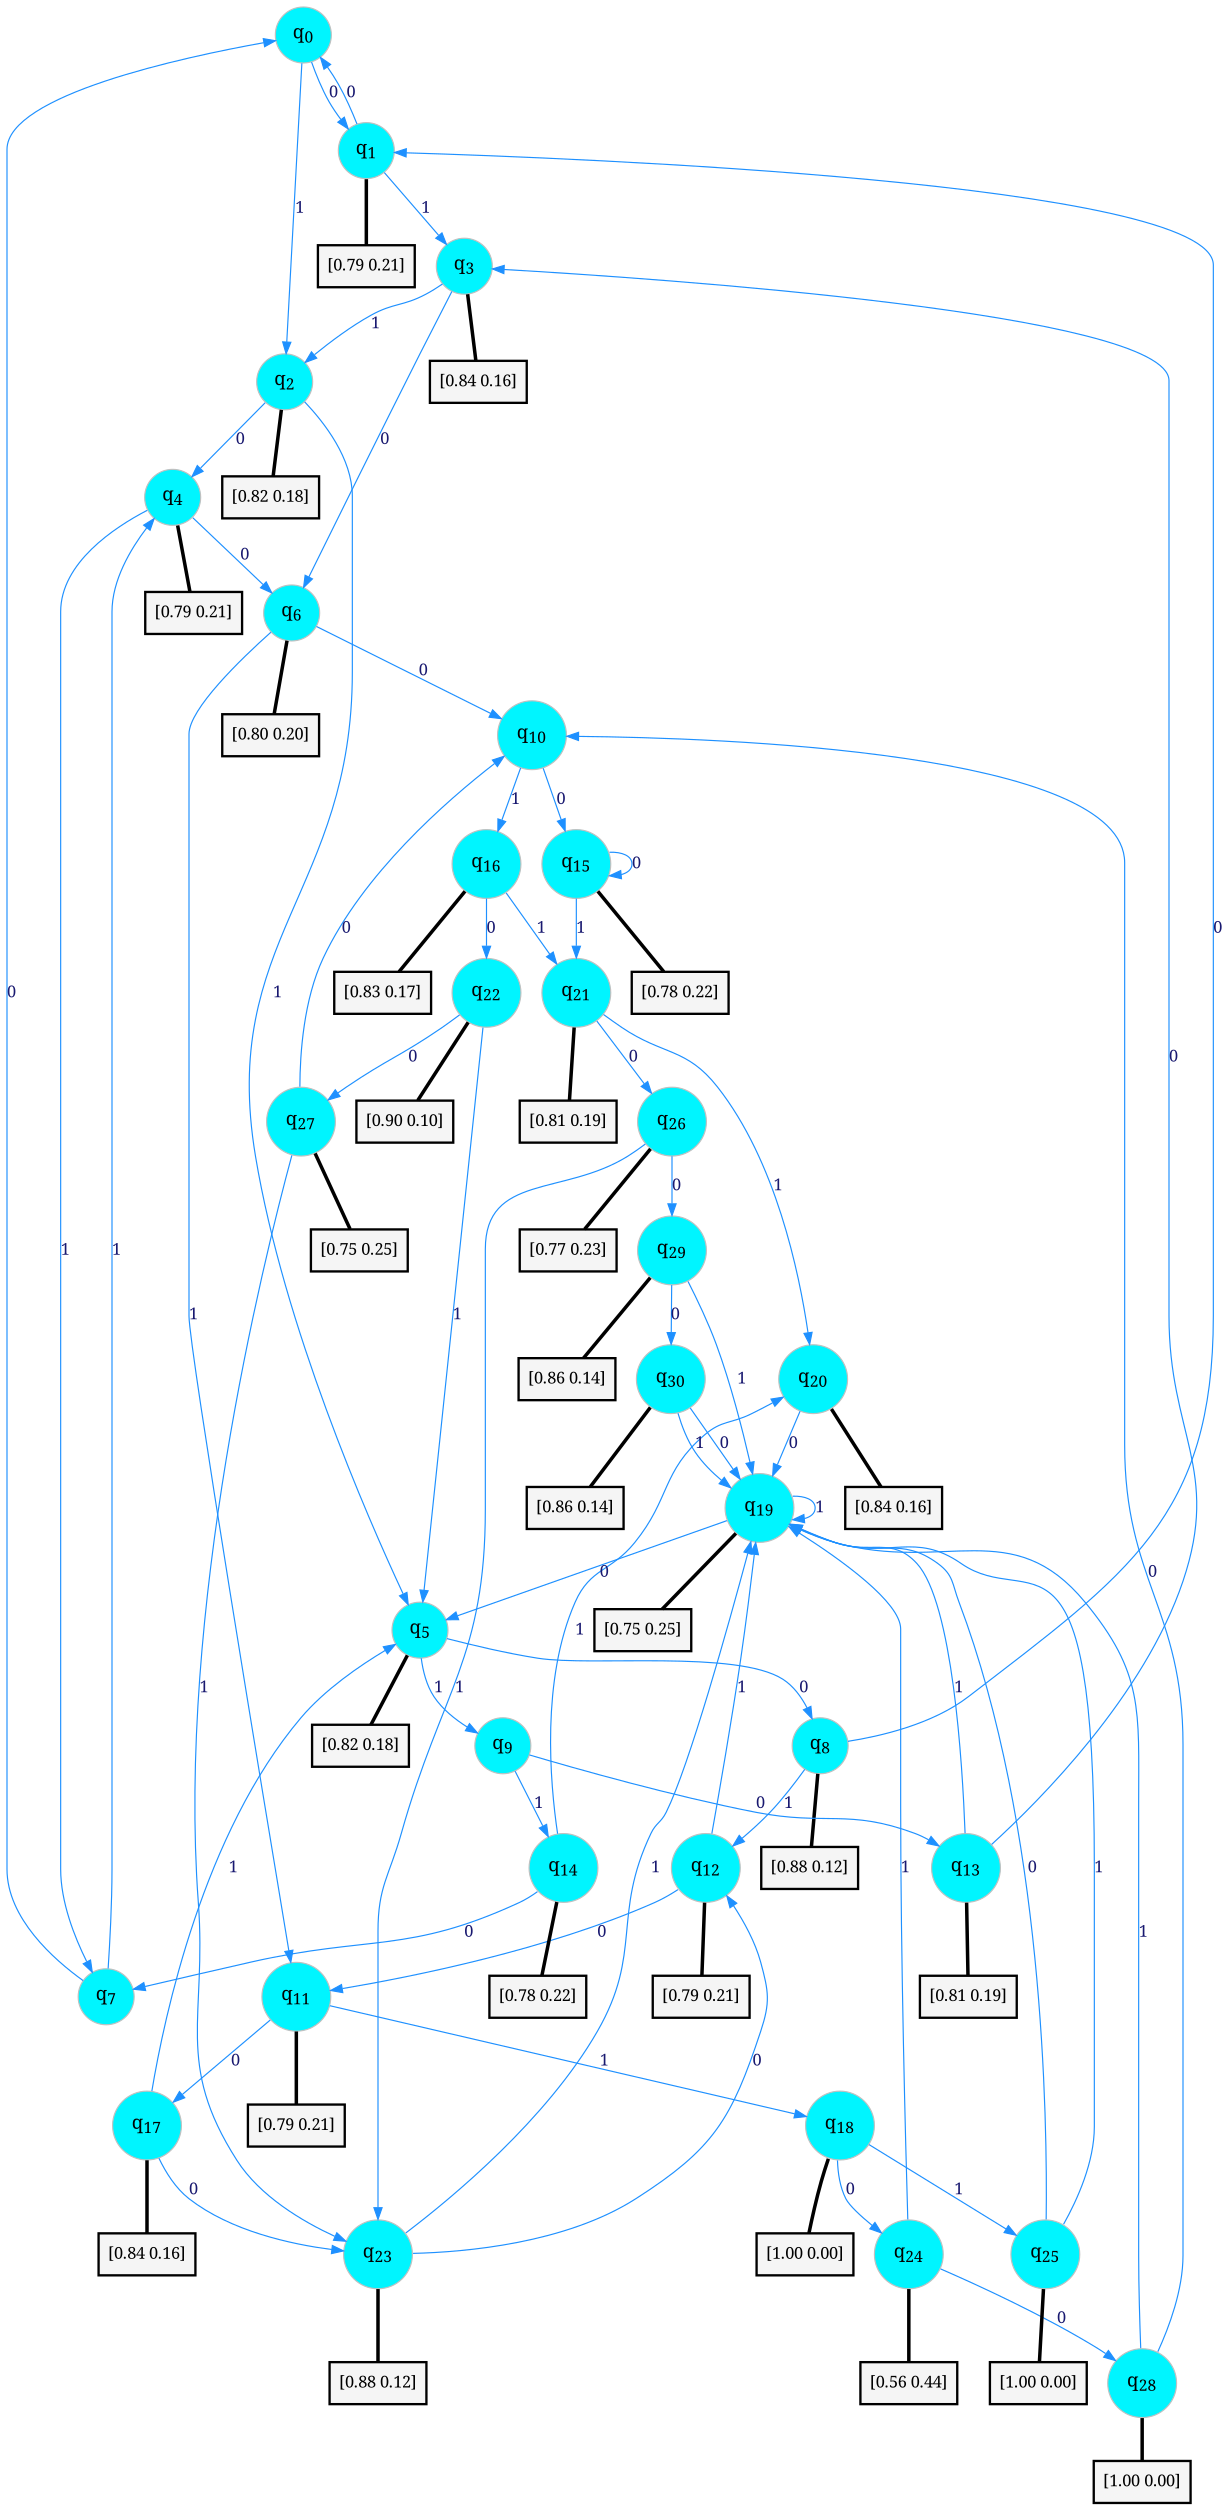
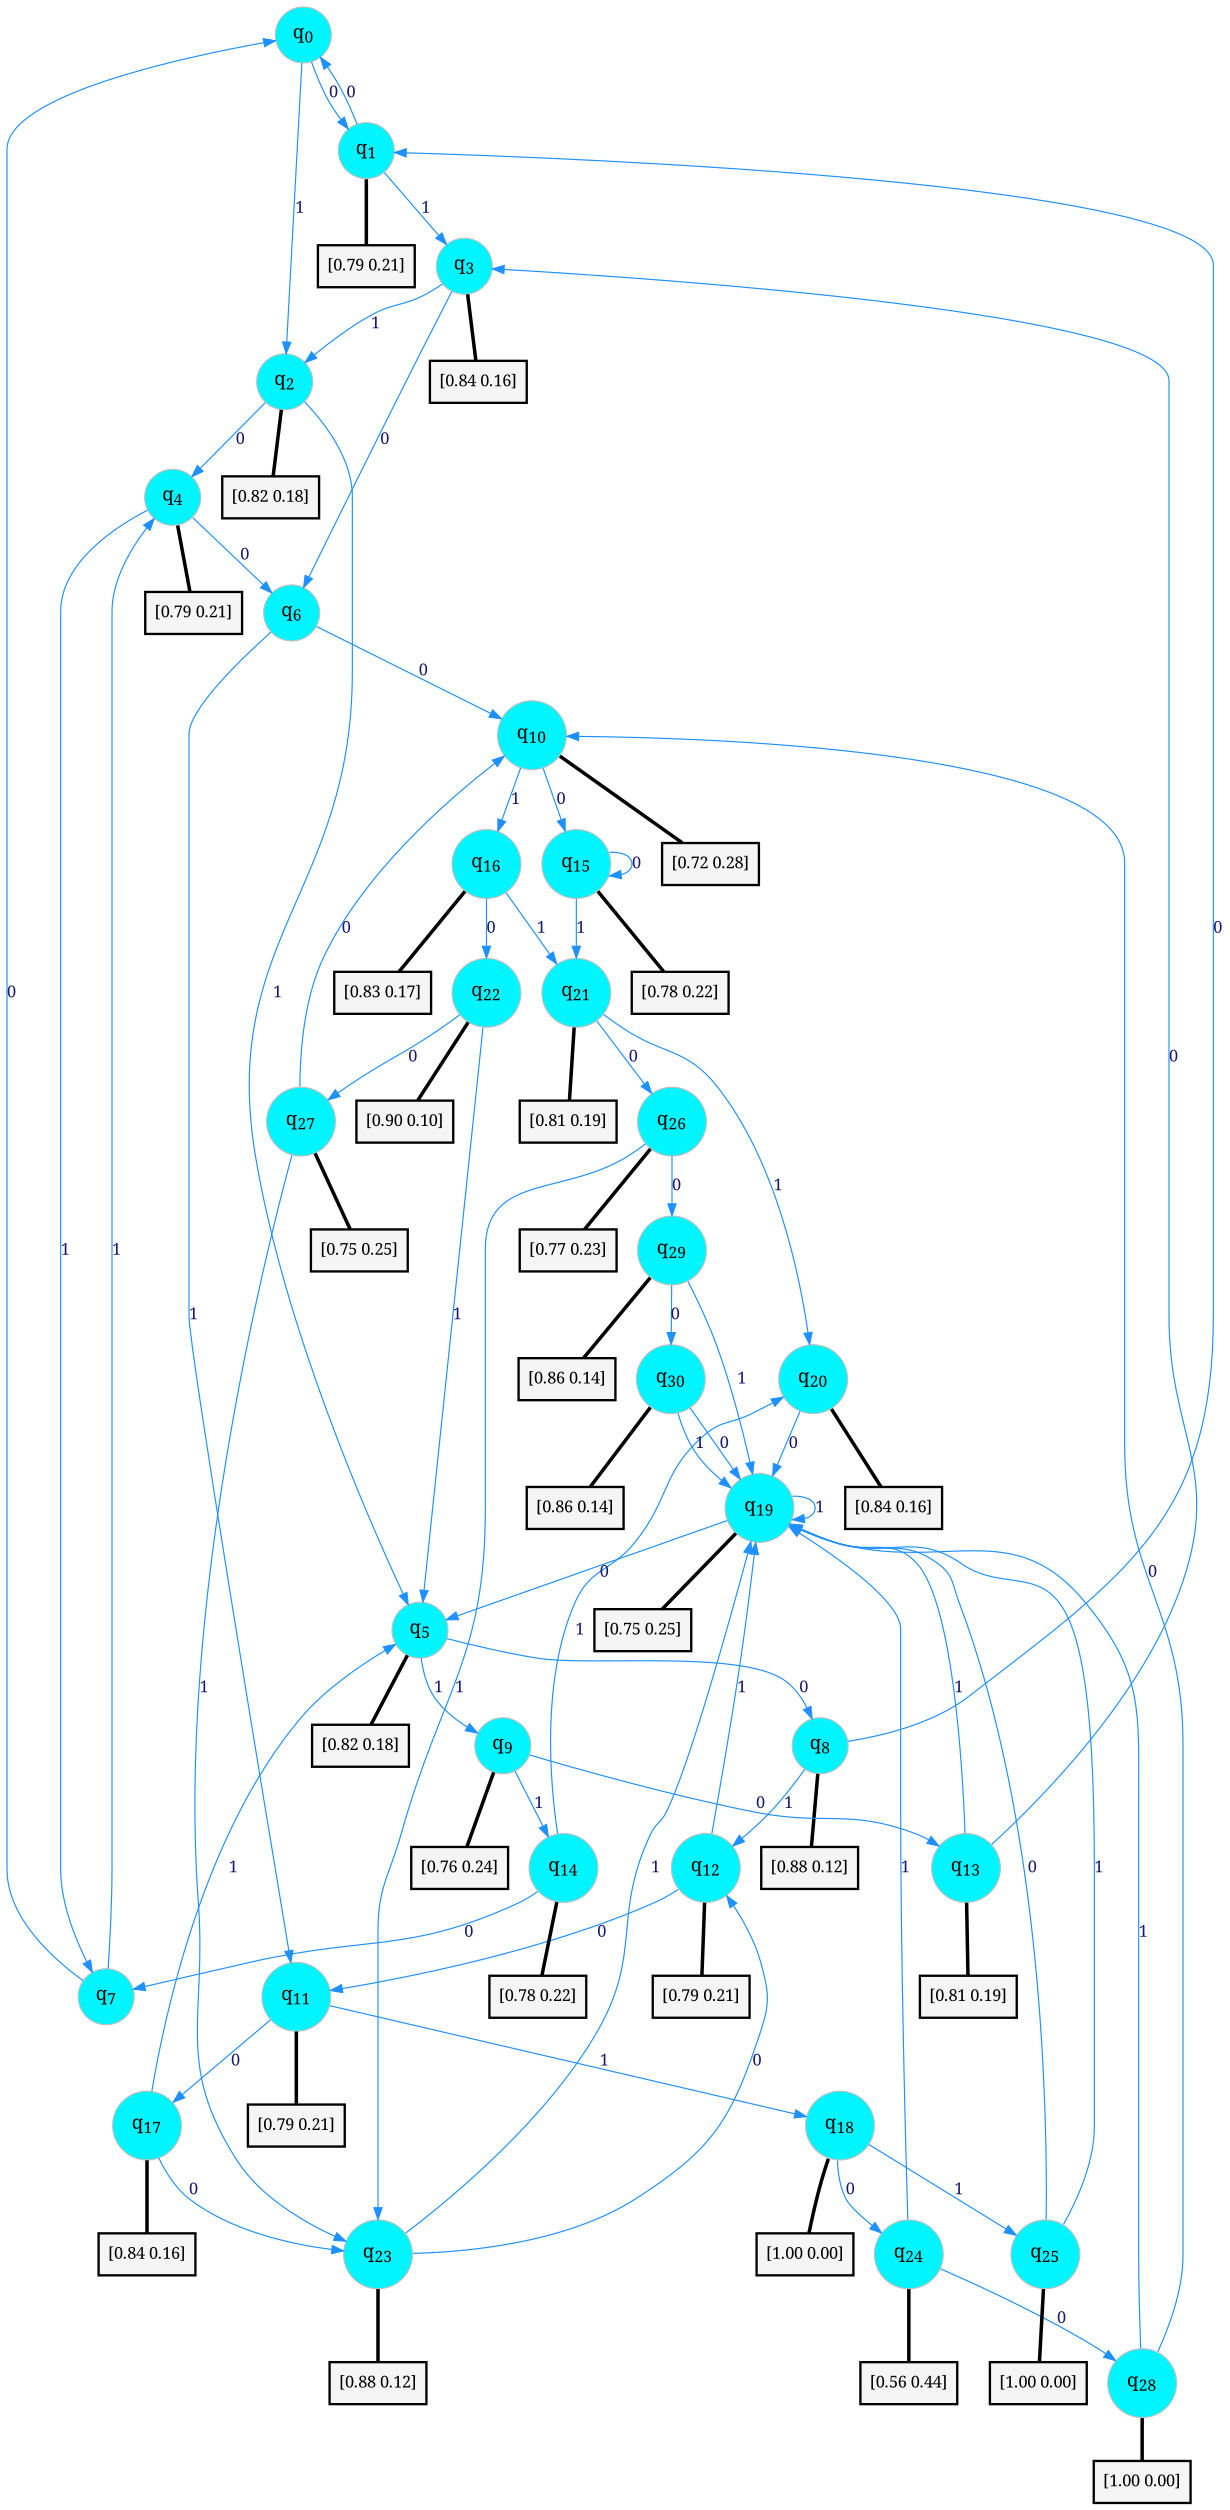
node "[0.80 0.20]": removed
node "[0.72 0.28]": added
node "[0.76 0.24]": added
